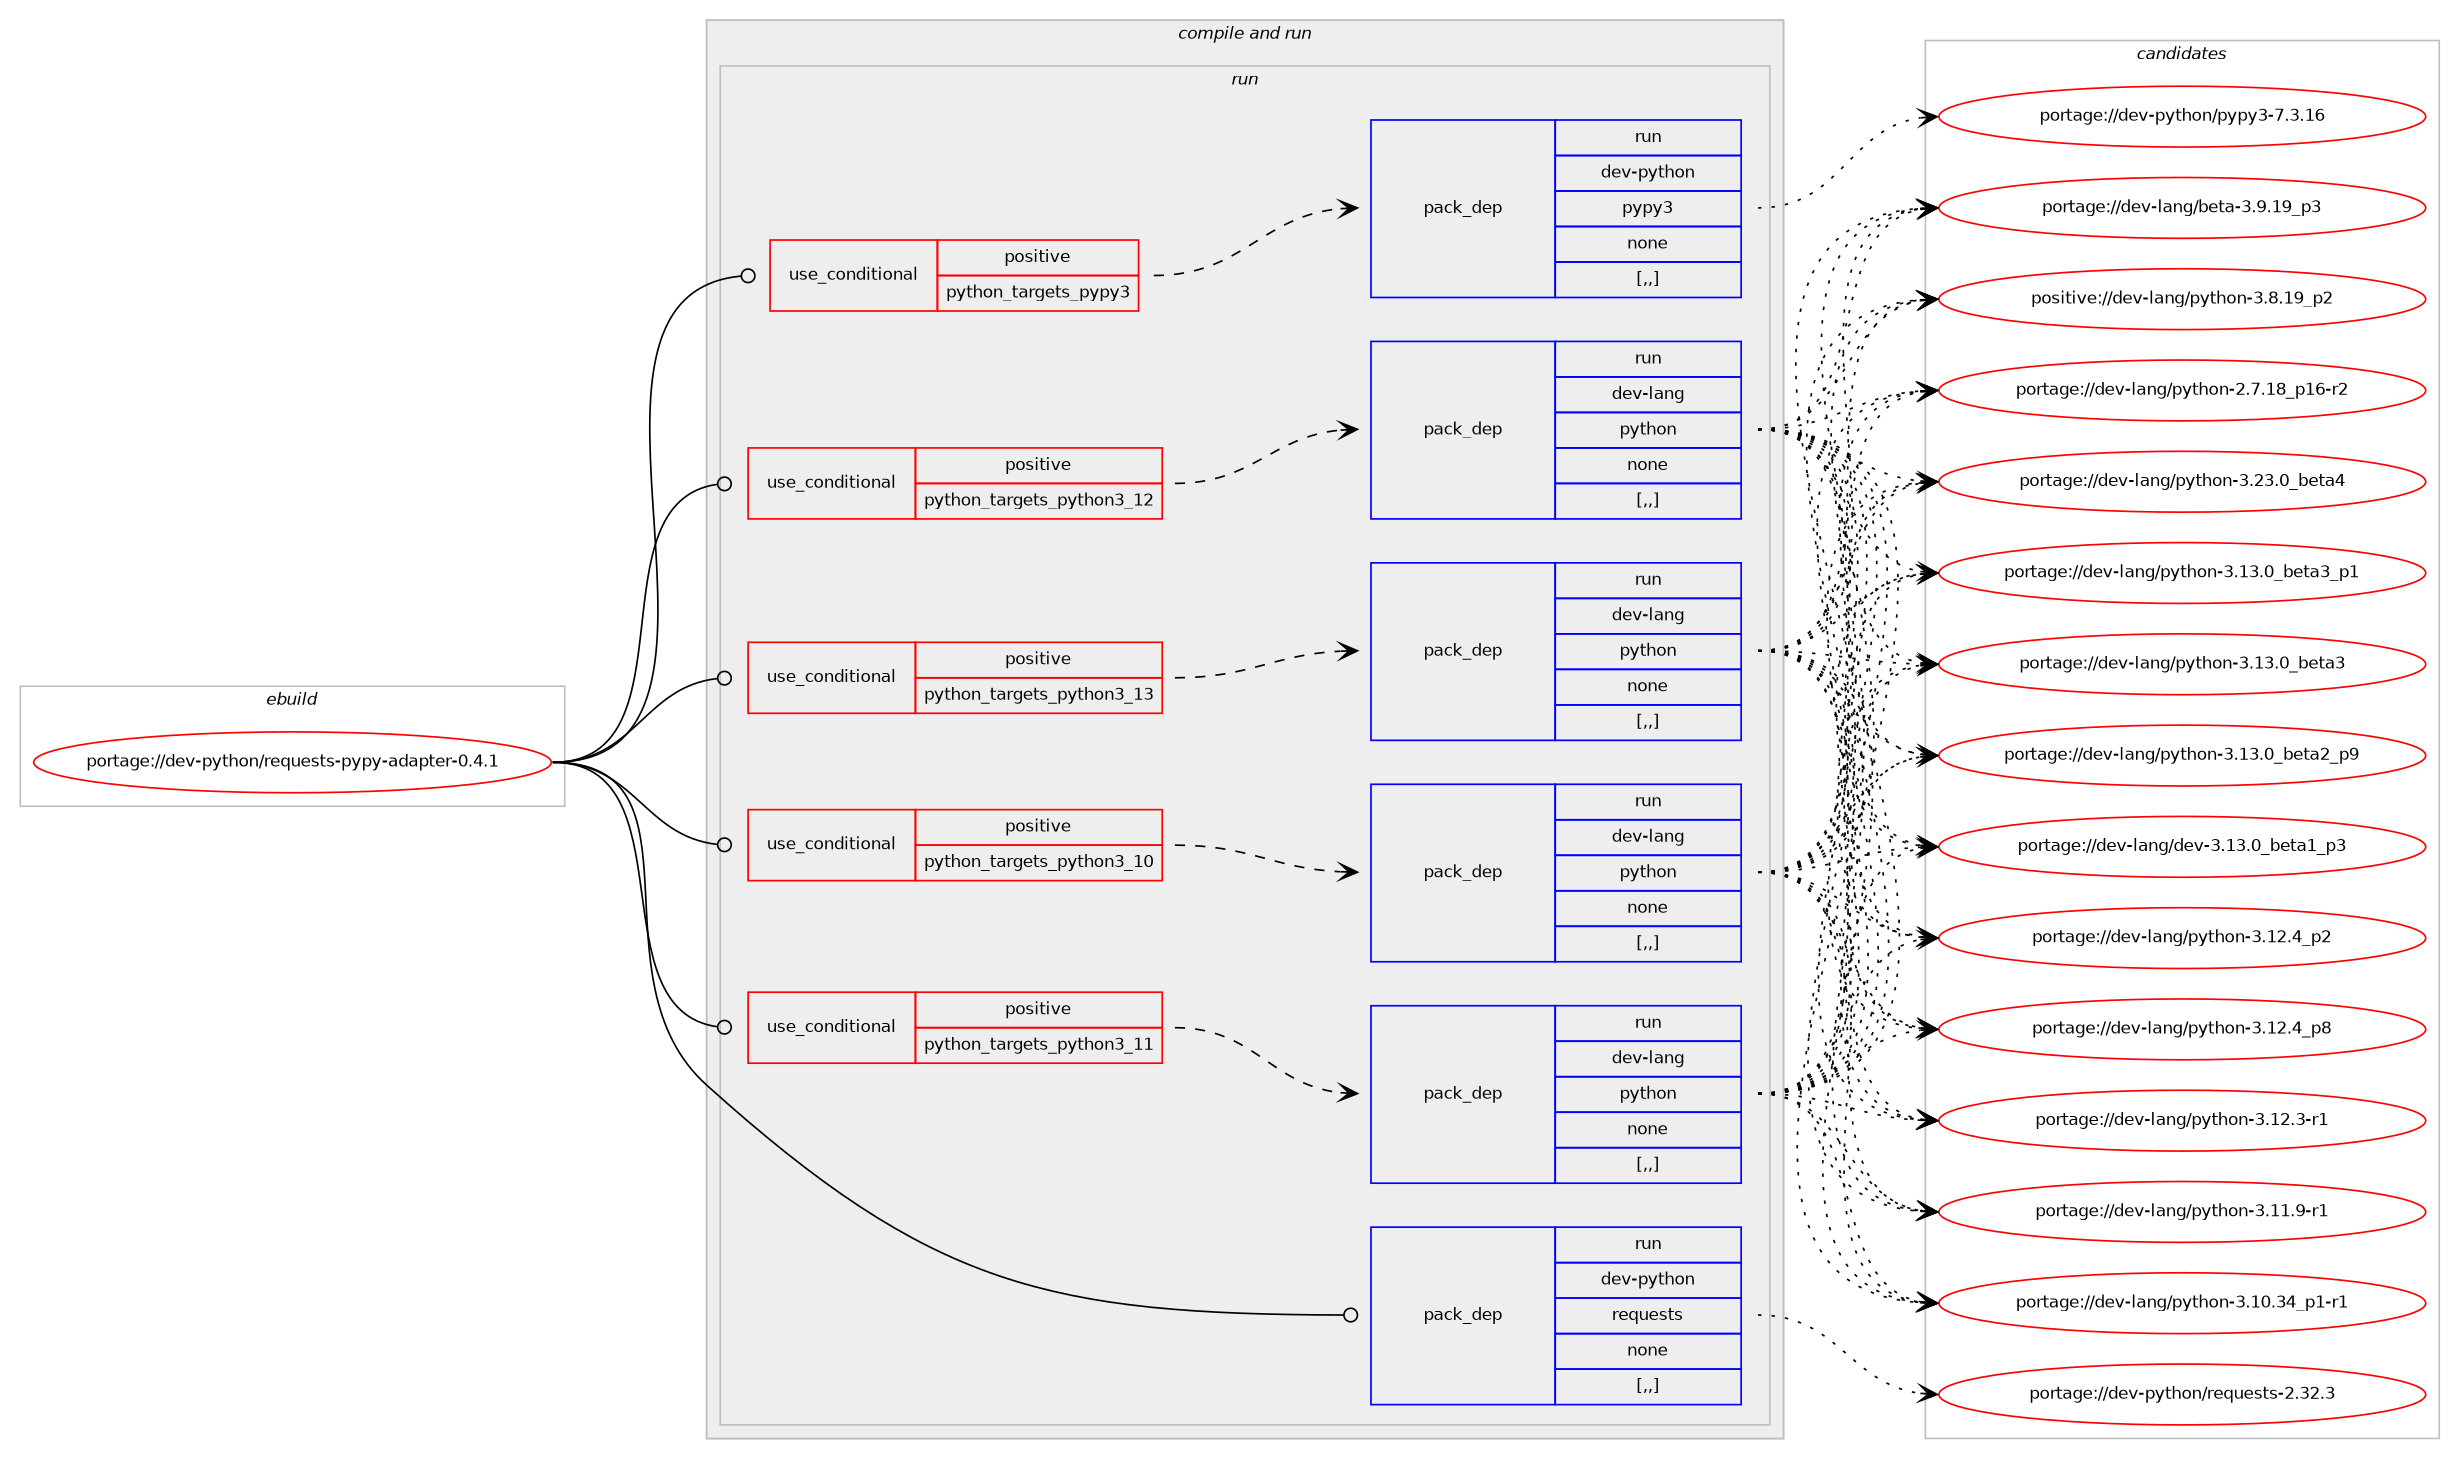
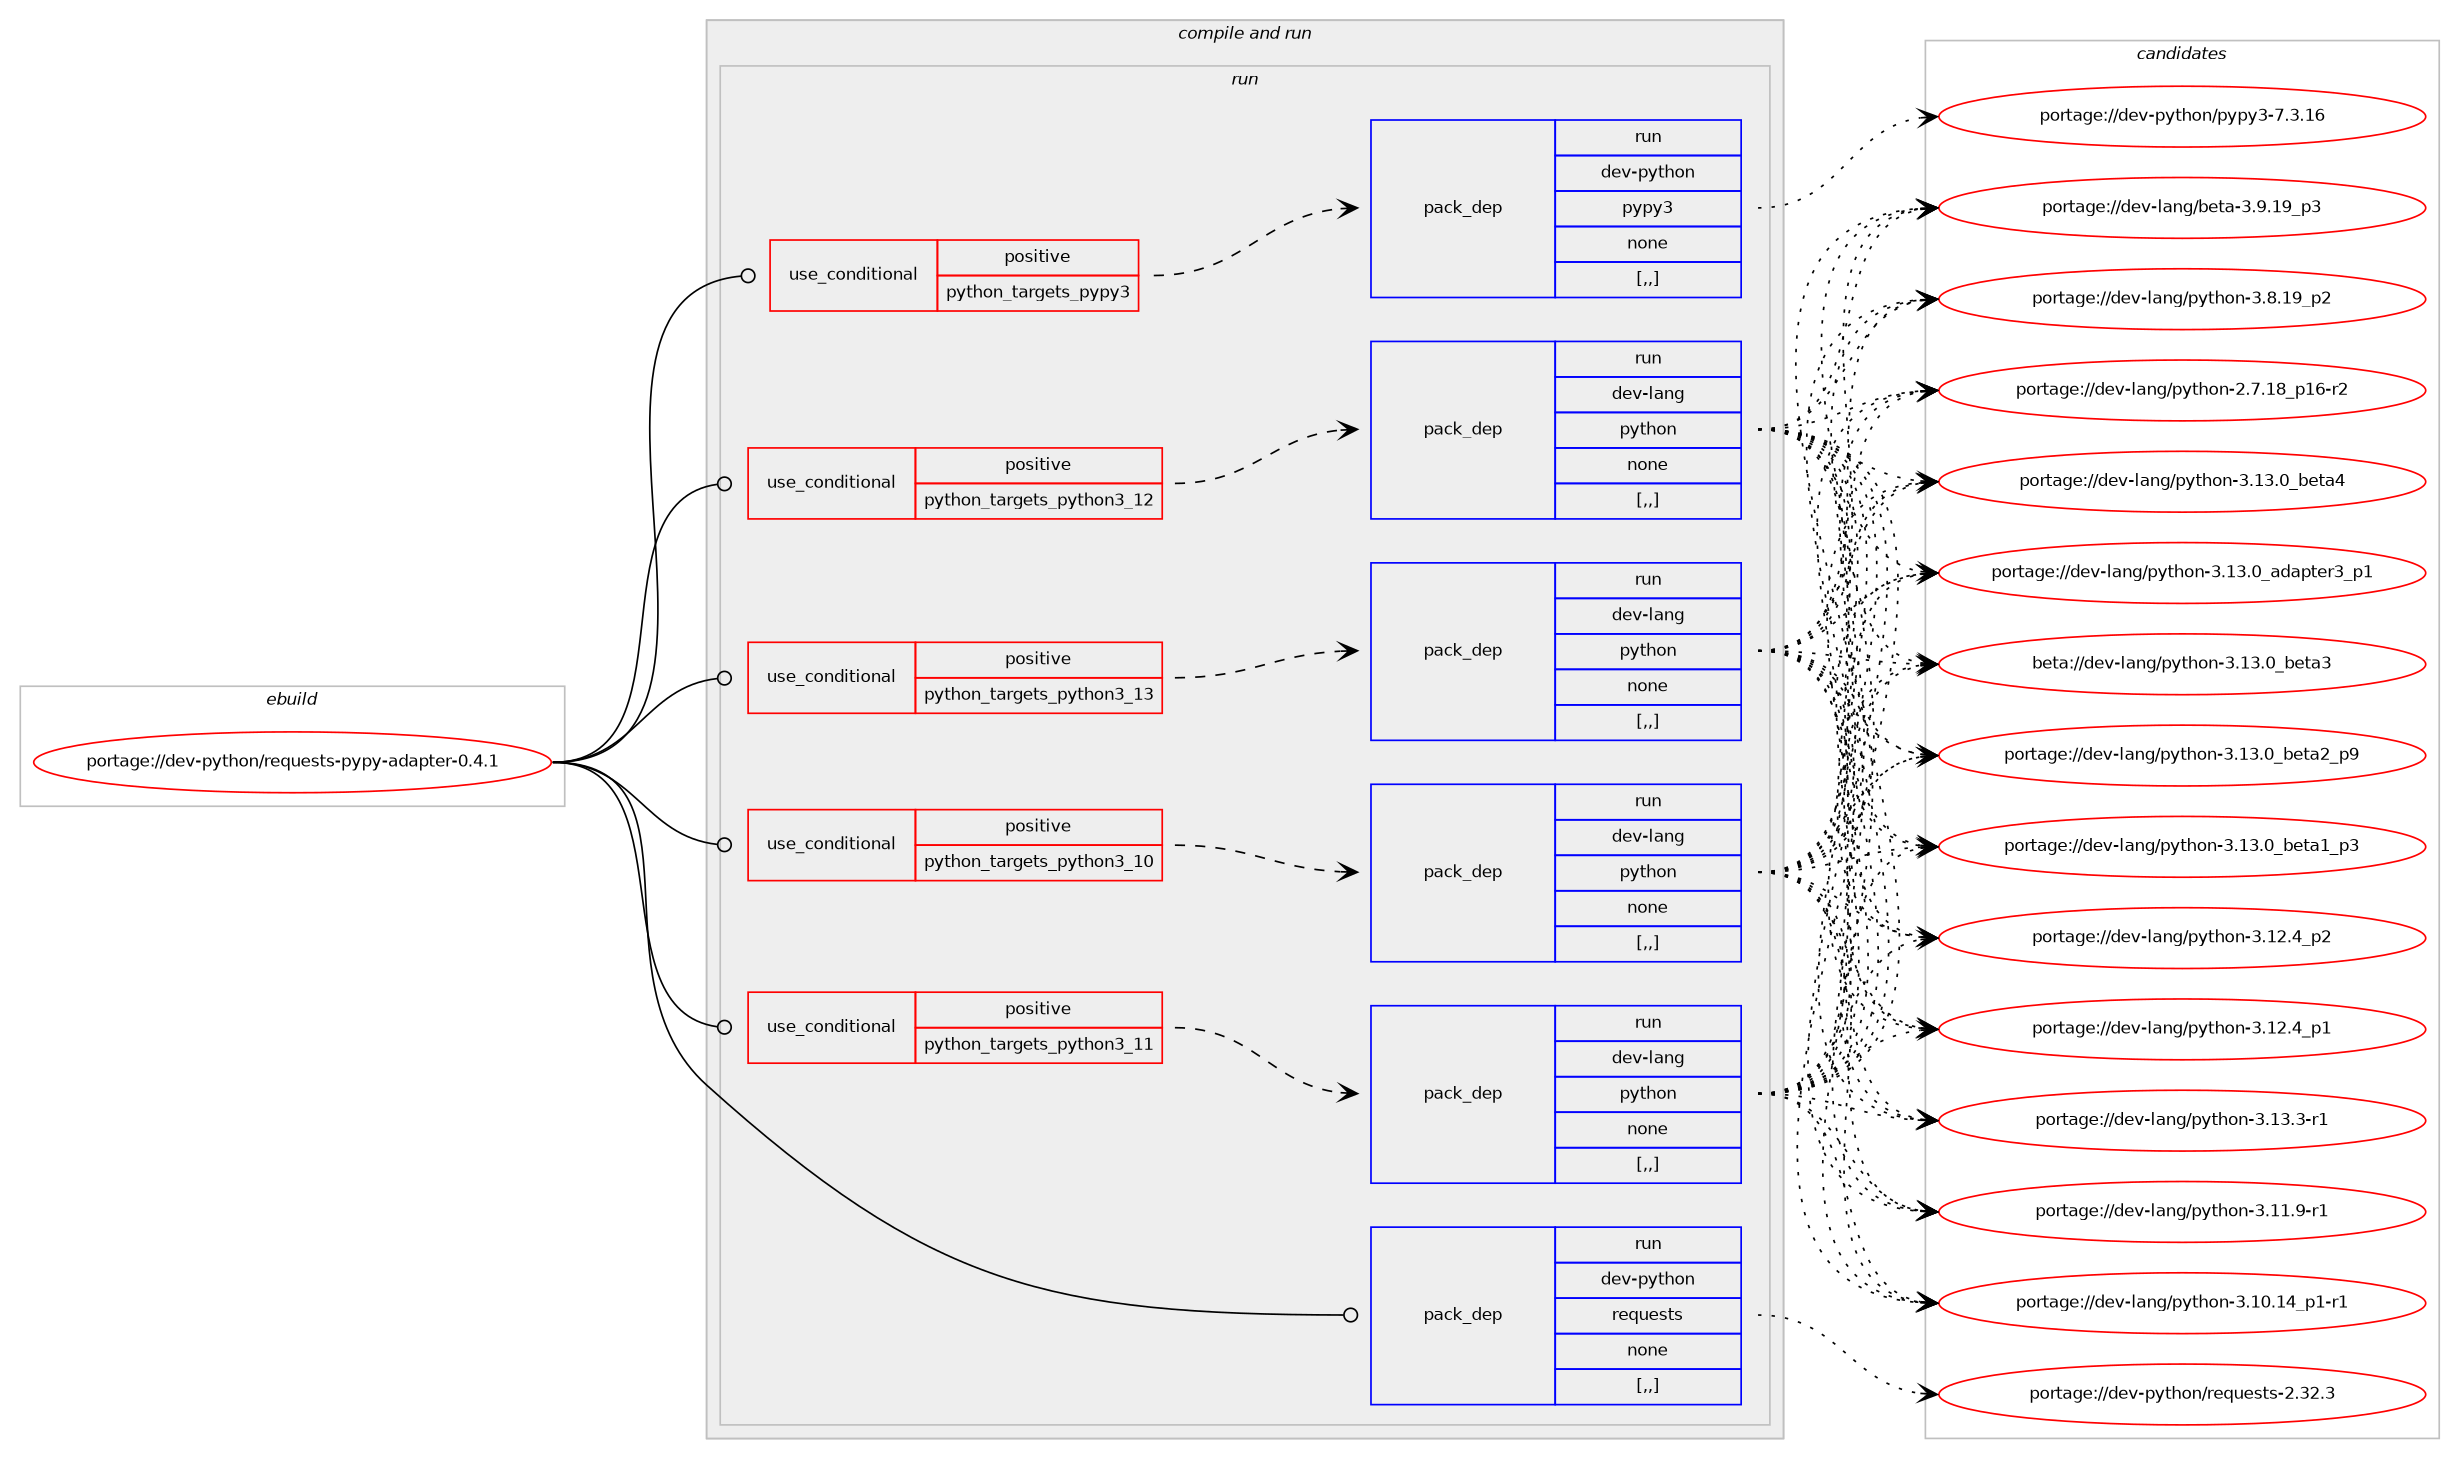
node "positive://dev-lang/python-3.8.19_p2": label "positive://dev-lang/python-3.8.19_p2" -> "portage://dev-lang/python-3.8.19_p2"
node "portage://dev-lang/python-3.23.0_beta4": label "portage://dev-lang/python-3.23.0_beta4" -> "portage://dev-lang/python-3.13.0_beta4"
node "portage://dev-lang/python-3.13.0_beta3_p1": label "portage://dev-lang/python-3.13.0_beta3_p1" -> "portage://dev-lang/python-3.13.0_adapter3_p1"
node "portage://dev-lang/python-3.13.0_beta3": label "portage://dev-lang/python-3.13.0_beta3" -> "beta://dev-lang/python-3.13.0_beta3"
node "portage://dev-lang/dev-3.13.0_beta1_p3": label "portage://dev-lang/dev-3.13.0_beta1_p3" -> "portage://dev-lang/python-3.13.0_beta1_p3"
node "portage://dev-lang/python-3.12.4_p8": label "portage://dev-lang/python-3.12.4_p8" -> "portage://dev-lang/python-3.12.4_p1"
node "portage://dev-lang/python-3.12.3-r1": label "portage://dev-lang/python-3.12.3-r1" -> "portage://dev-lang/python-3.13.3-r1"
node "portage://dev-lang/python-3.10.34_p1-r1": label "portage://dev-lang/python-3.10.34_p1-r1" -> "portage://dev-lang/python-3.10.14_p1-r1"
